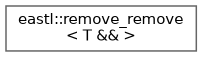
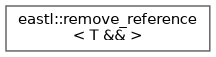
node "eastl::remove_remove < T && >": label "eastl::remove_remove < T && >" -> "eastl::remove_reference < T && >"
